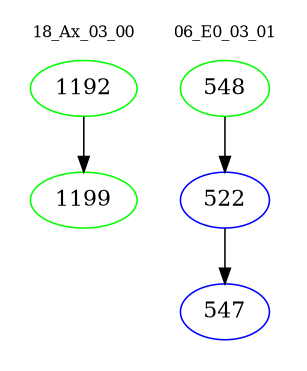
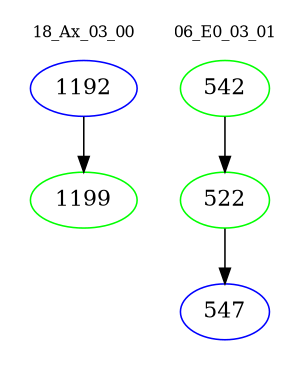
node "1192": color green -> blue
node "548": label "548" -> "542"
node "522": color blue -> green
